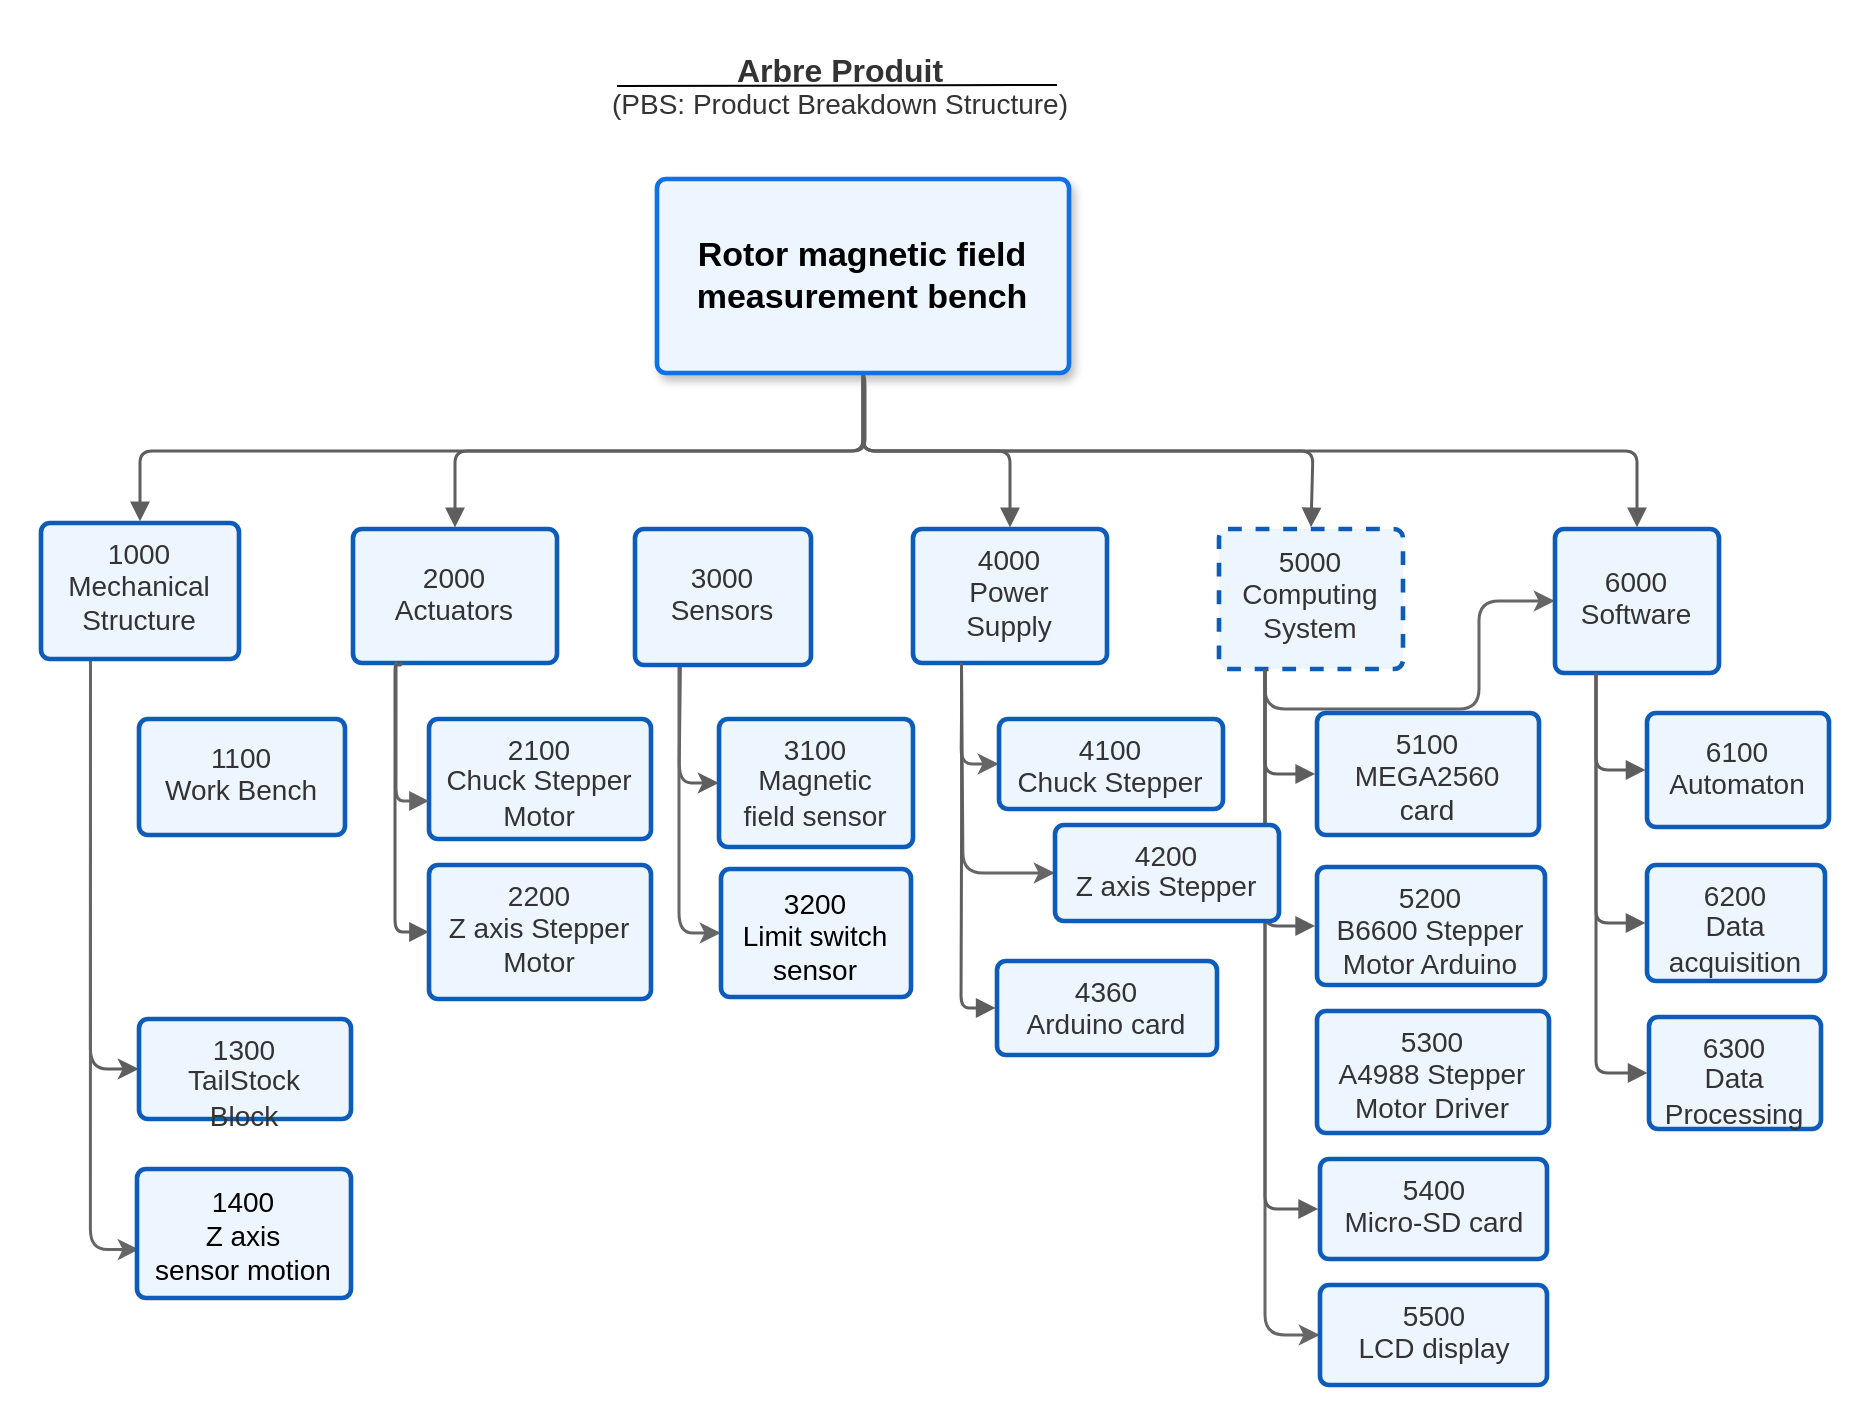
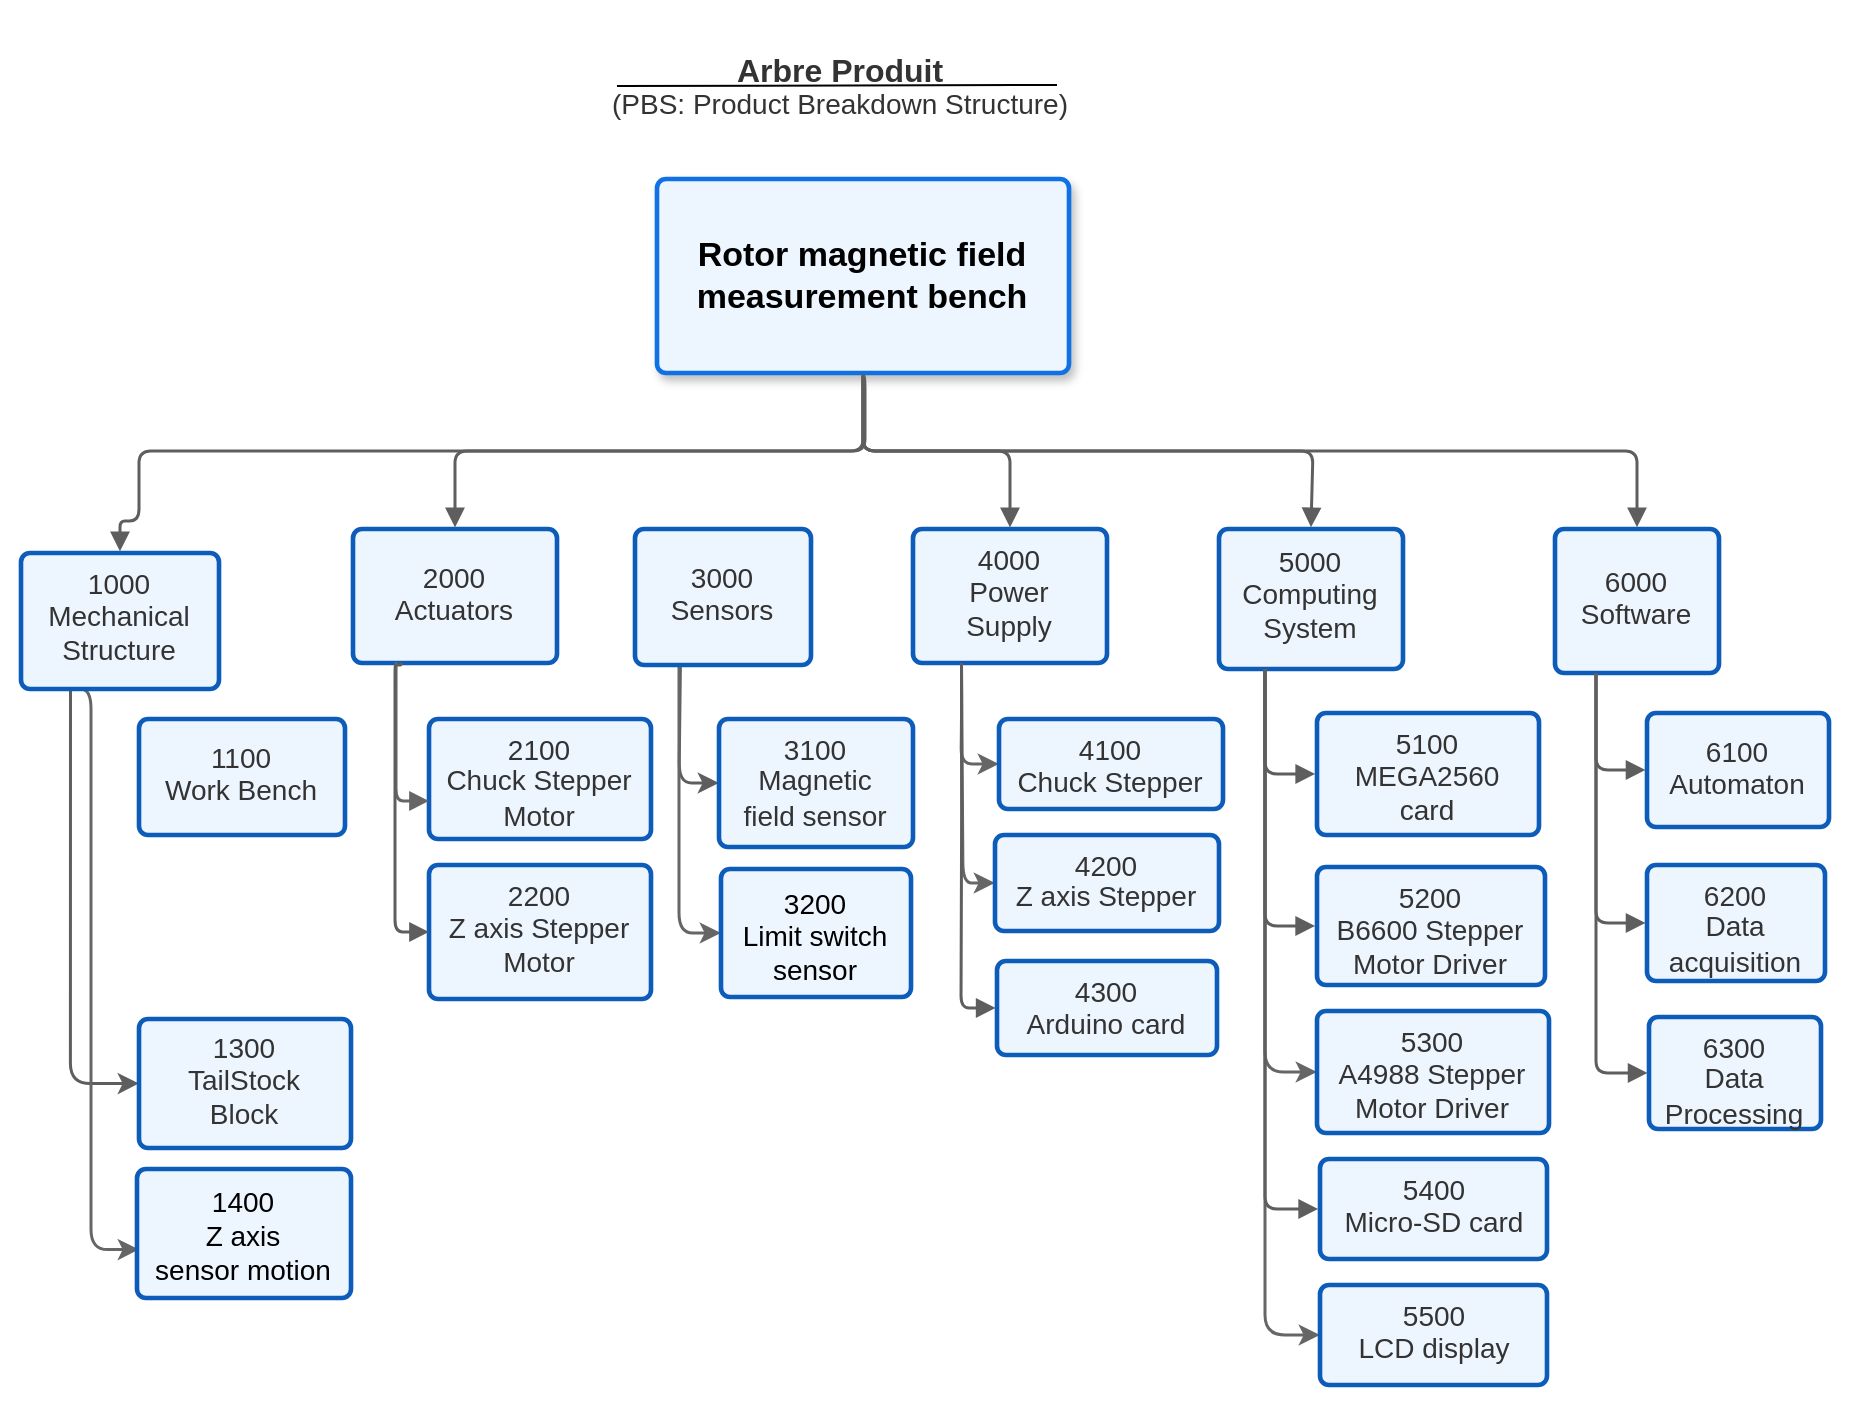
node "1000 Mechanical Structure": moved (140, 591) -> (120, 621)
node "5000 Computing System": style dashed -> solid
edge "5000 Computing System" -> "6000 Software": now "5000 Computing System" -> "5300 A4988 Stepper Motor Driver"
node "4200 Z axis Stepper": moved (1167, 873) -> (1107, 883)
node "5200 B6600 Stepper Motor Arduino": label "5200 B6600 Stepper Motor Arduino" -> "5200 B6600 Stepper Motor Driver"
node "4360 Arduino card": label "4360 Arduino card" -> "4300 Arduino card"
node "1300 TailStock Block": size 212x100 -> 212x129
